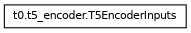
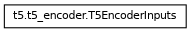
node "t0.t5_encoder.T5EncoderInputs": label "t0.t5_encoder.T5EncoderInputs" -> "t5.t5_encoder.T5EncoderInputs"
